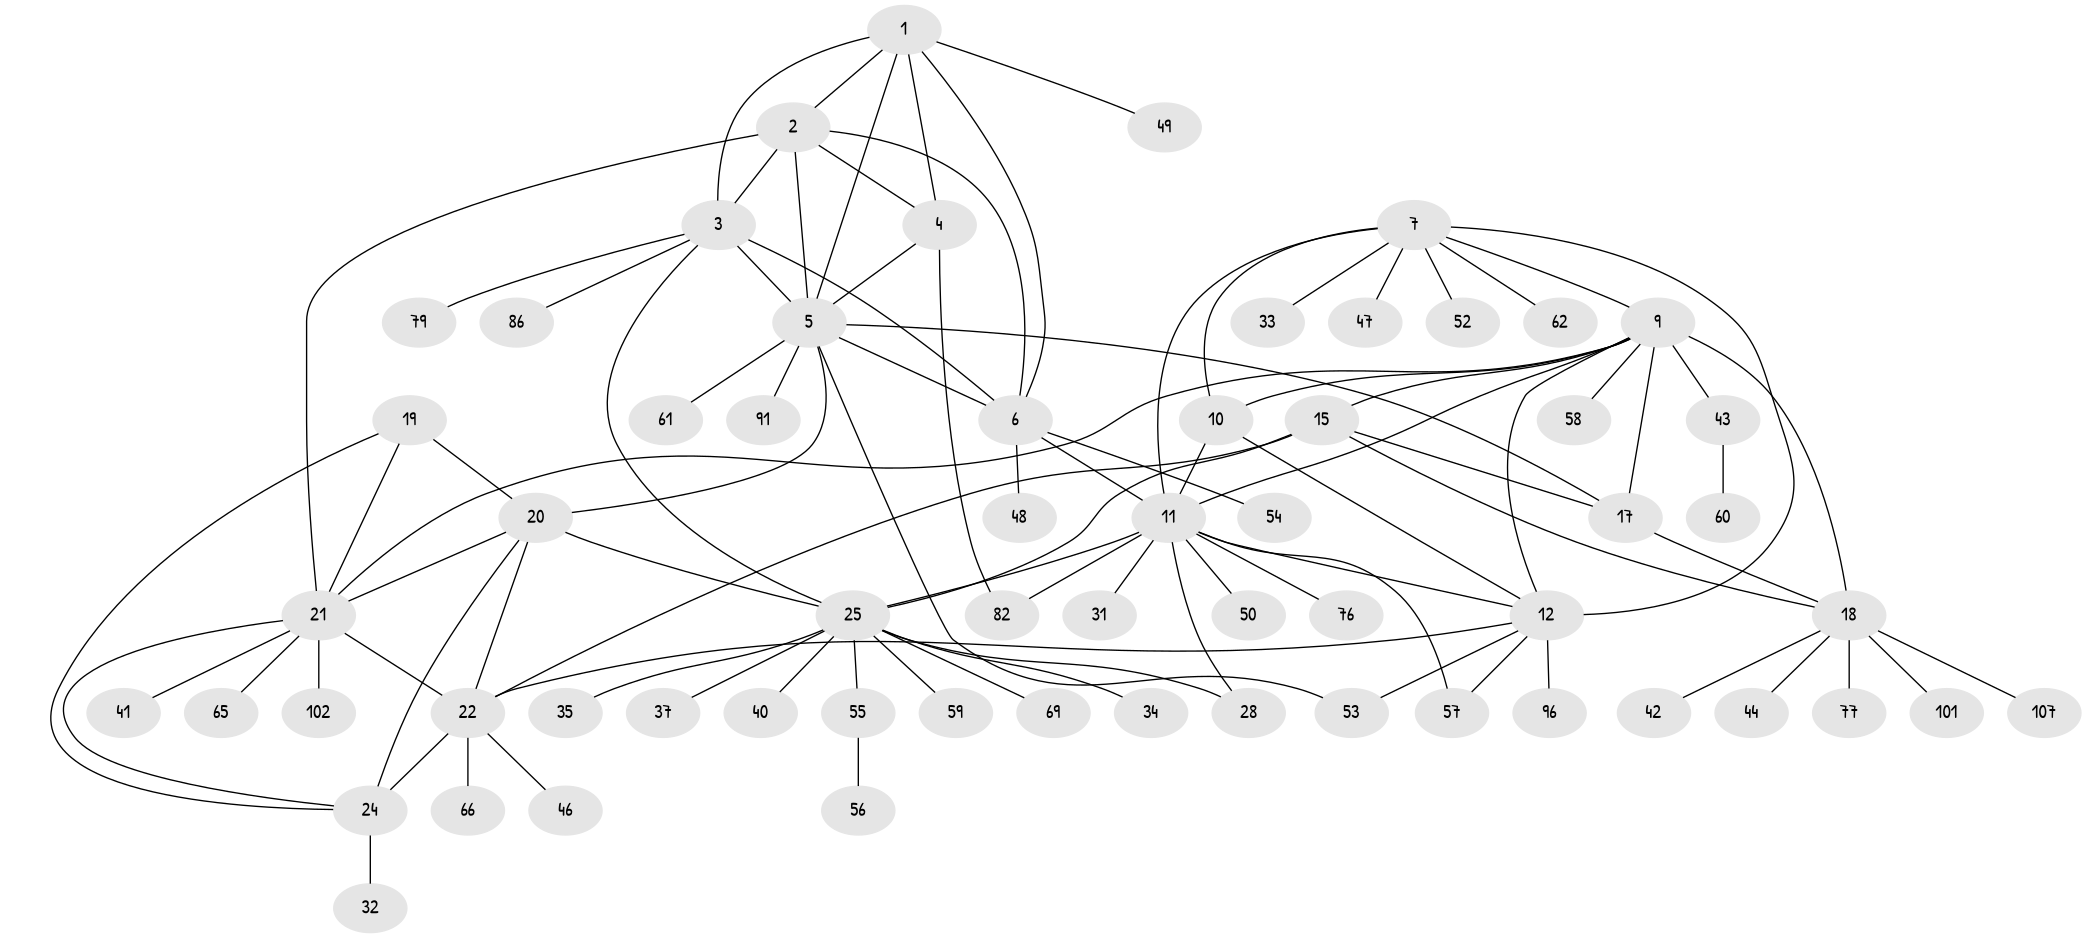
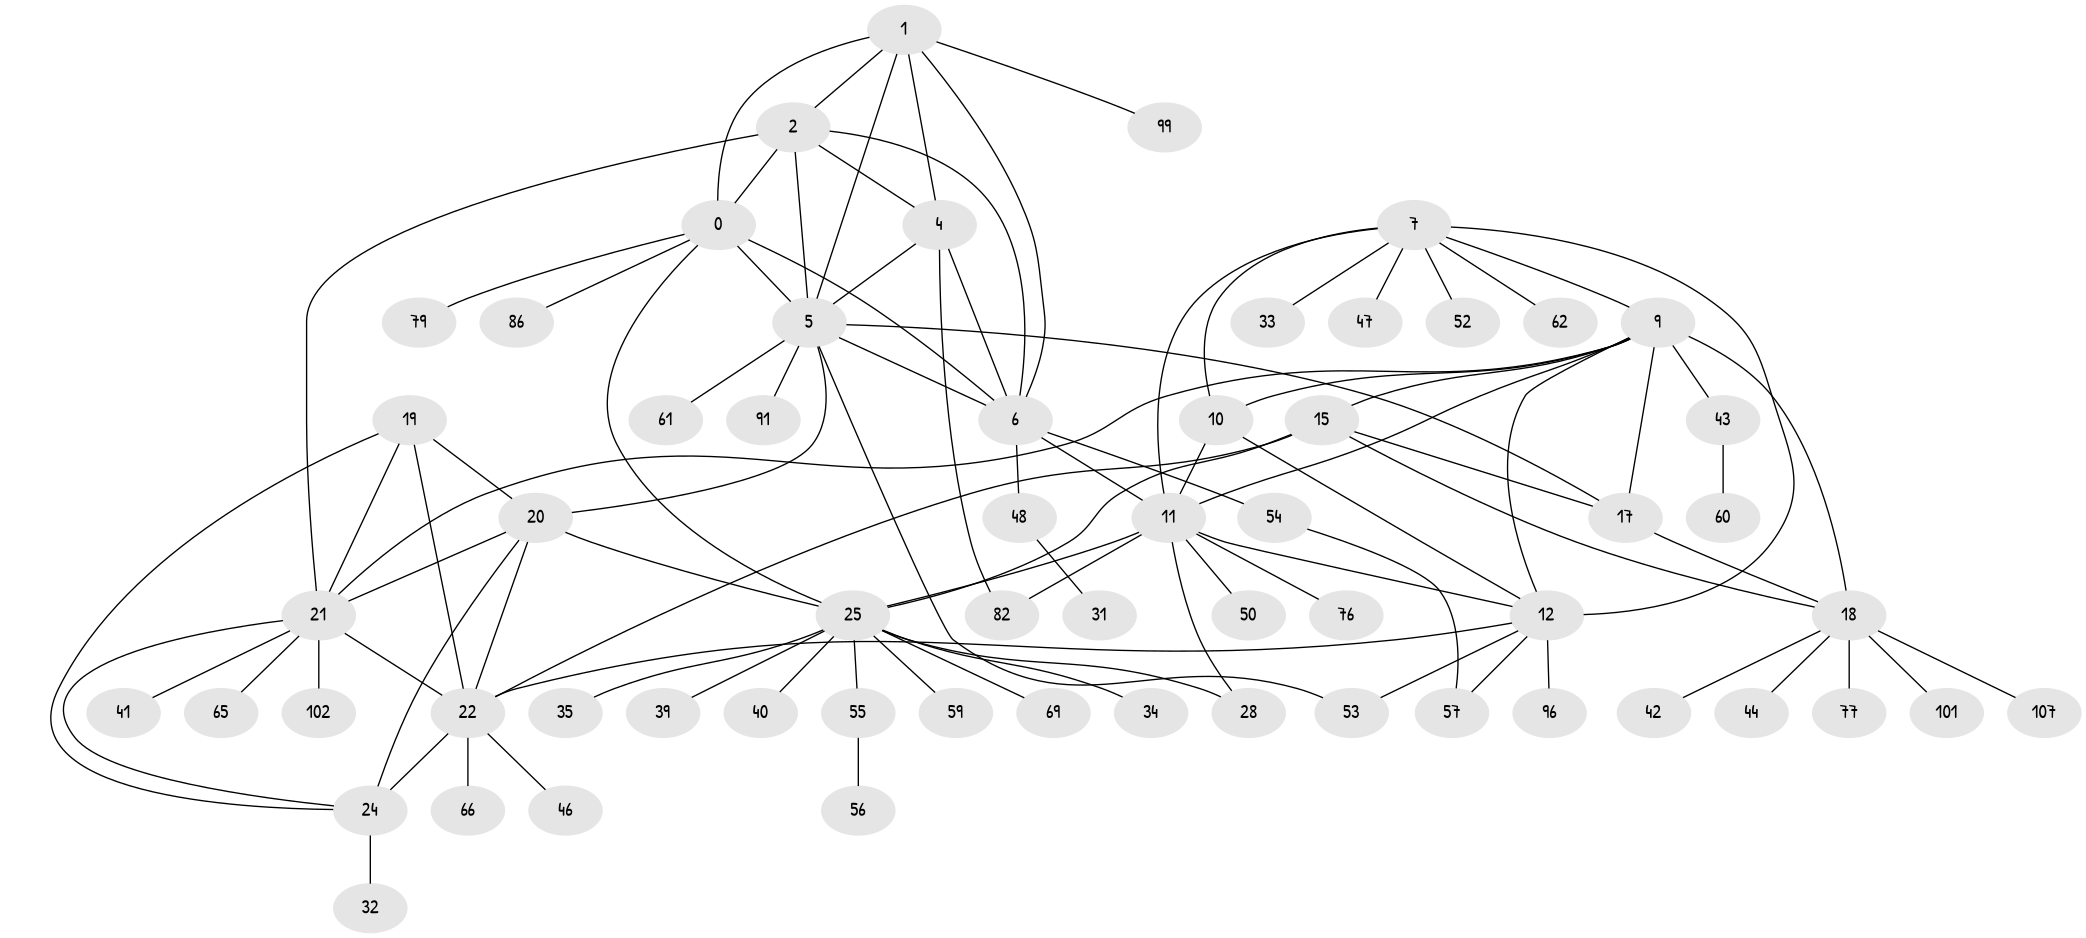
node "49": label "49" -> "99"
node "3": label "3" -> "0"
edge "4" -- "6": added
node "58": removed
edge "11" -- "31": now "48" -- "31"
edge "19" -- "22": added
edge "11" -- "57": now "54" -- "57"
node "37": label "37" -> "39"
